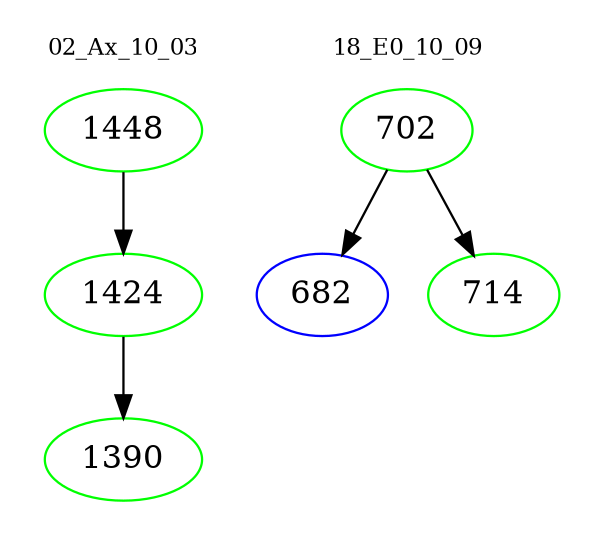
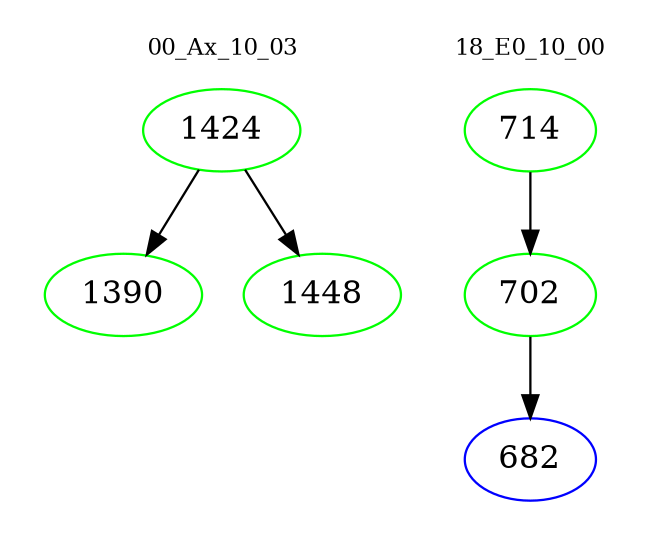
cluster "02_Ax_10_03": label "02_Ax_10_03" -> "00_Ax_10_03"
cluster "18_E0_10_09": label "18_E0_10_09" -> "18_E0_10_00"
edge "1448" -> "1424": reversed
edge "702" -> "714": reversed
